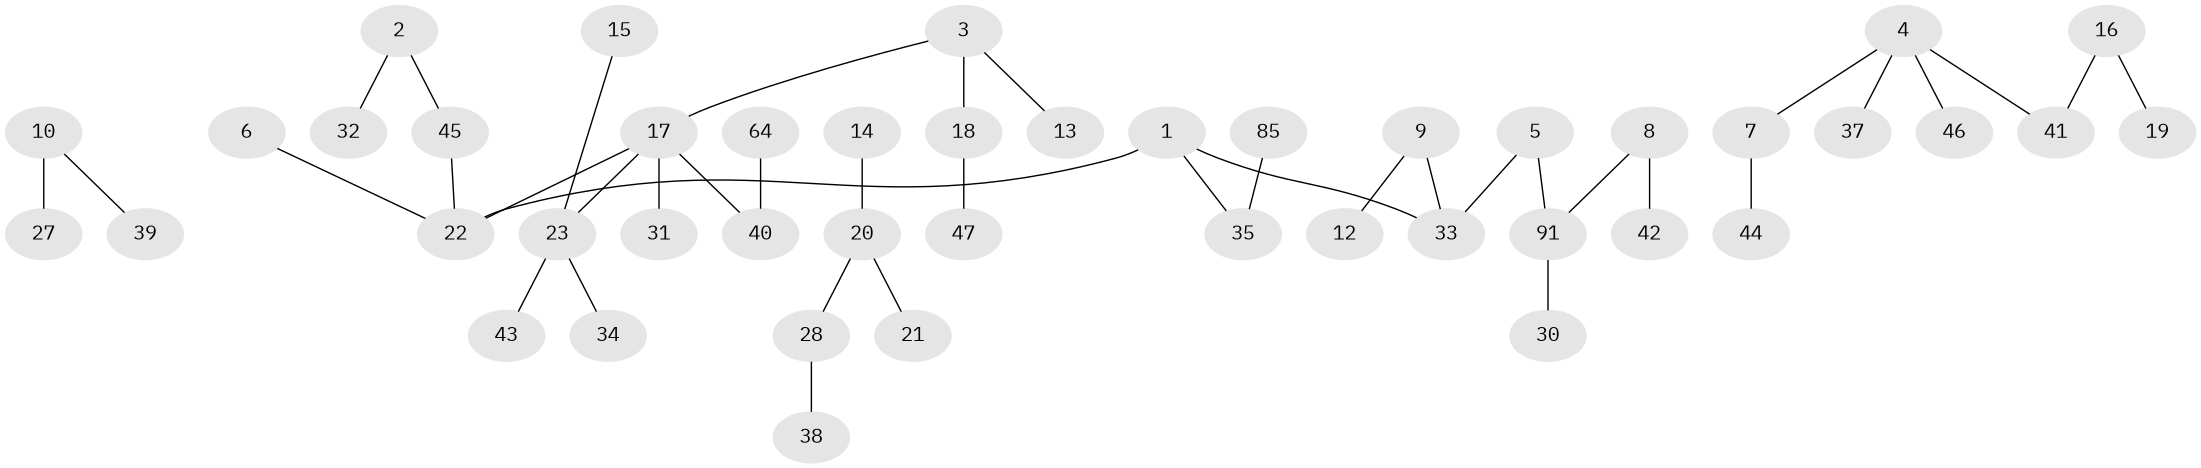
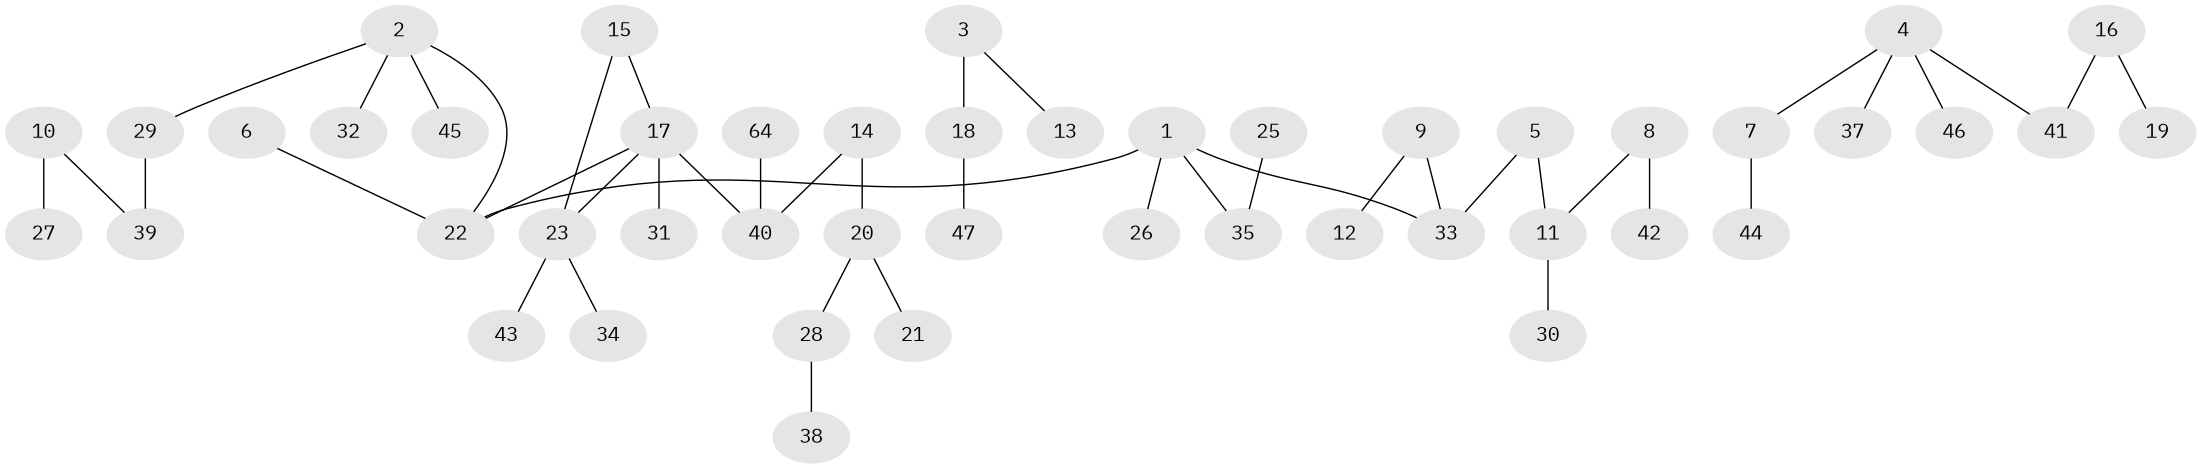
edge "3" -- "17": now "15" -- "17"
node "29": added
node "85": label "85" -> "25"
edge "14" -- "40": added
edge "45" -- "22": now "2" -- "22"
node "26": added
node "91": label "91" -> "11"
